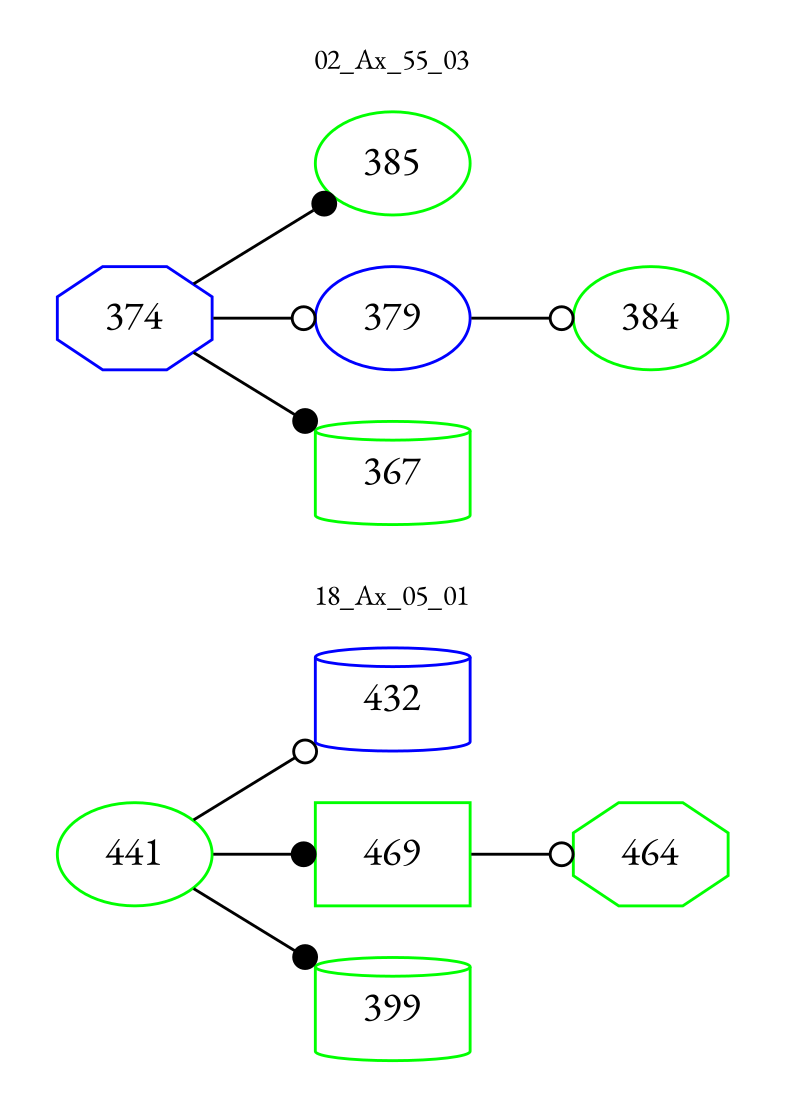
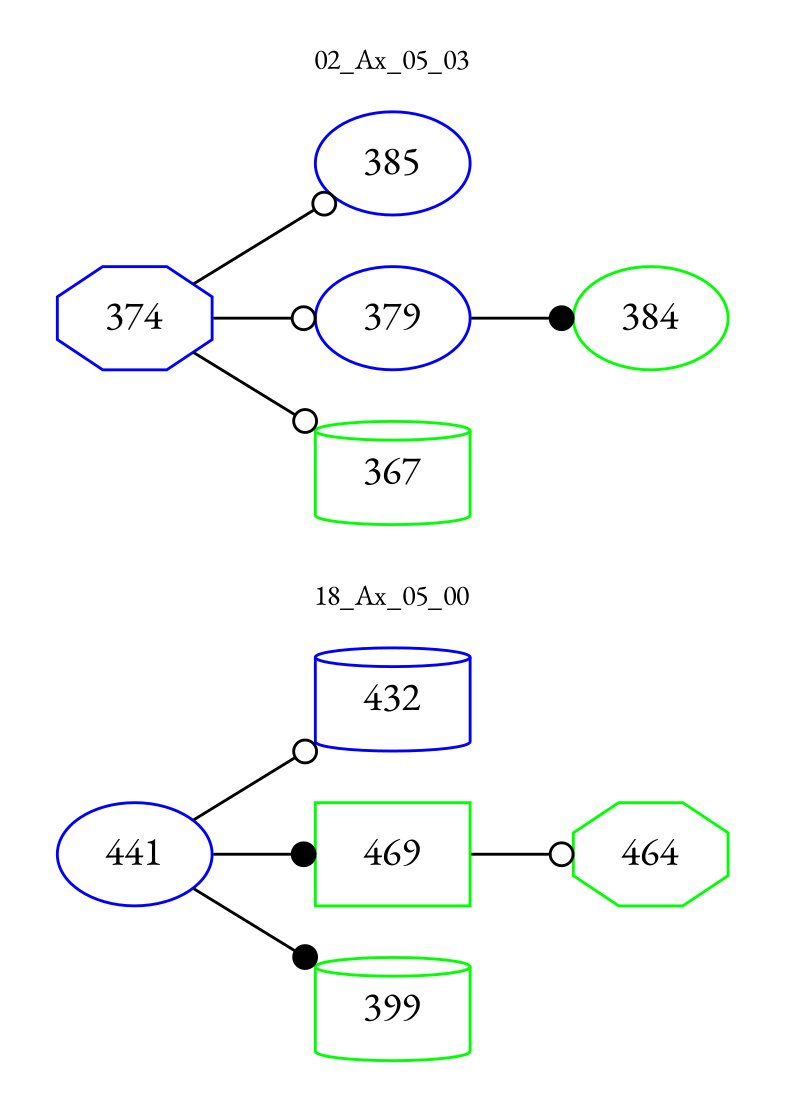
cluster "02_Ax_55_03": label "02_Ax_55_03" -> "02_Ax_05_03"
node "385": color green -> blue
edge "374" -> "385": arrowhead dot -> odot
edge "379" -> "384": arrowhead odot -> dot
edge "374" -> "367": arrowhead dot -> odot
cluster "18_Ax_05_01": label "18_Ax_05_01" -> "18_Ax_05_00"
node "441": color green -> blue
